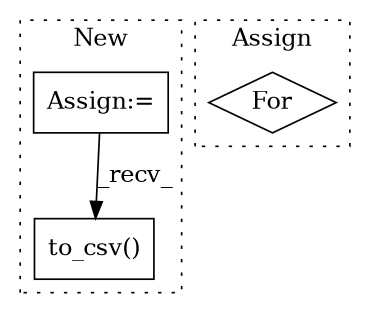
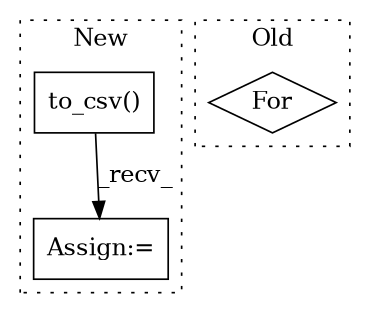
cluster "Assign": label "Assign" -> "Old"
edge "Assign:=" -> "to_csv()": reversed
